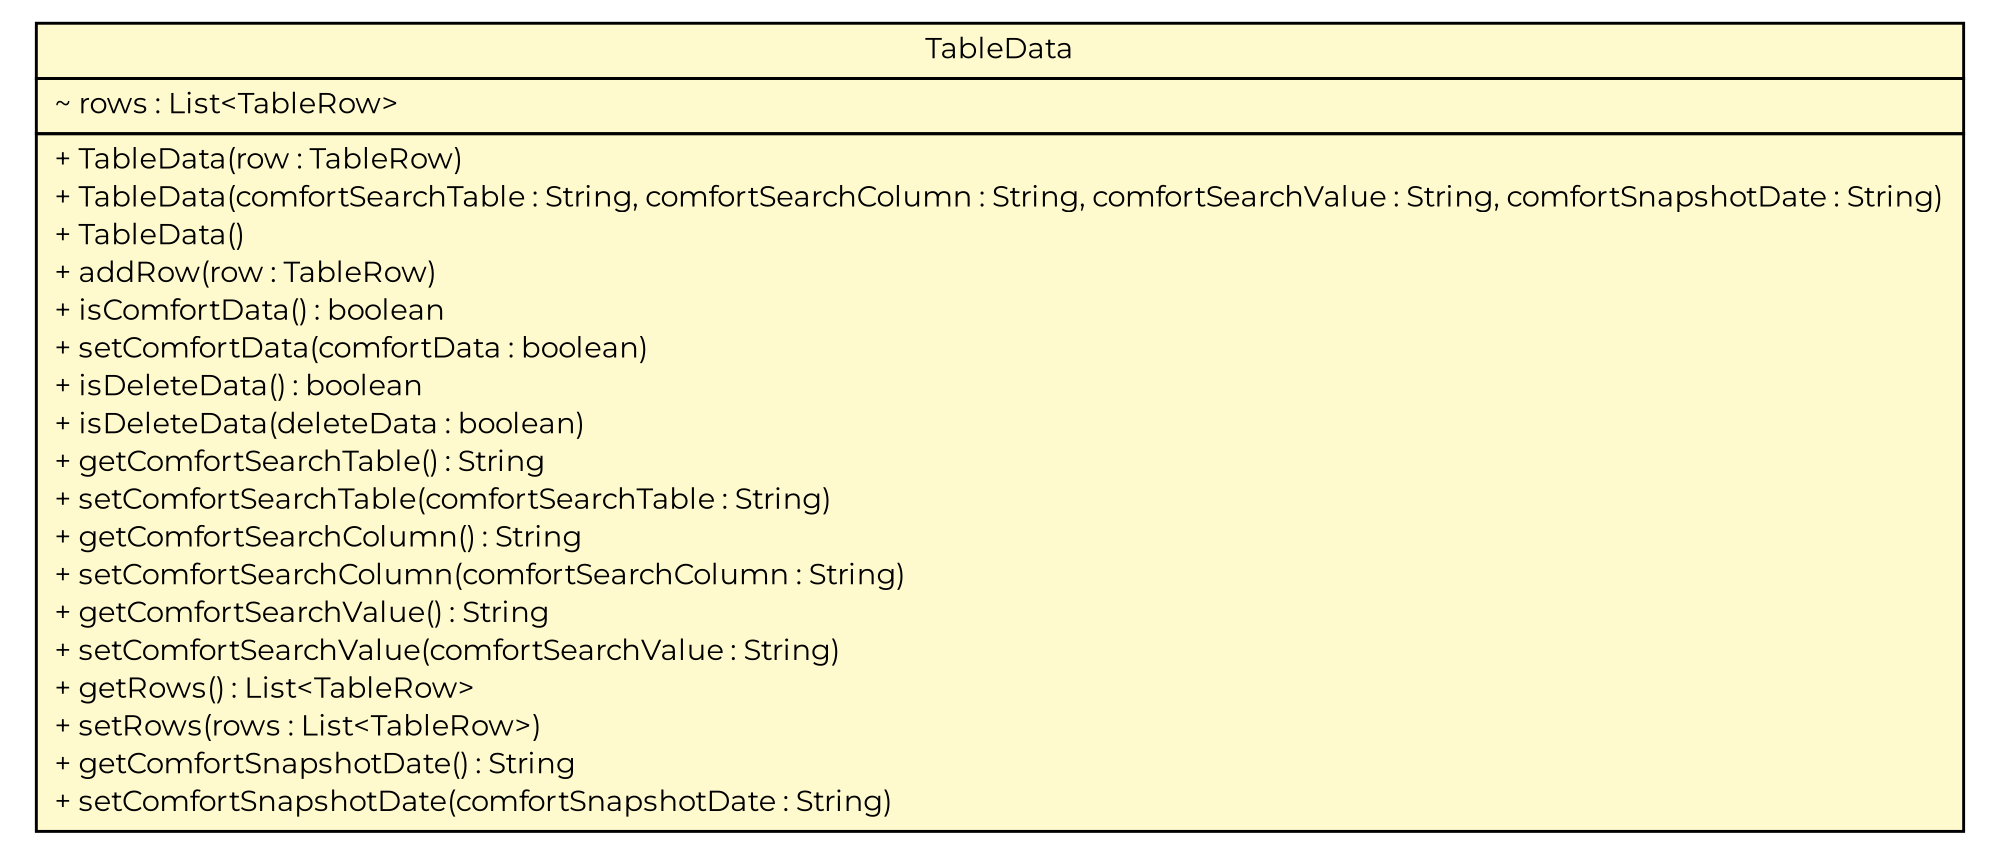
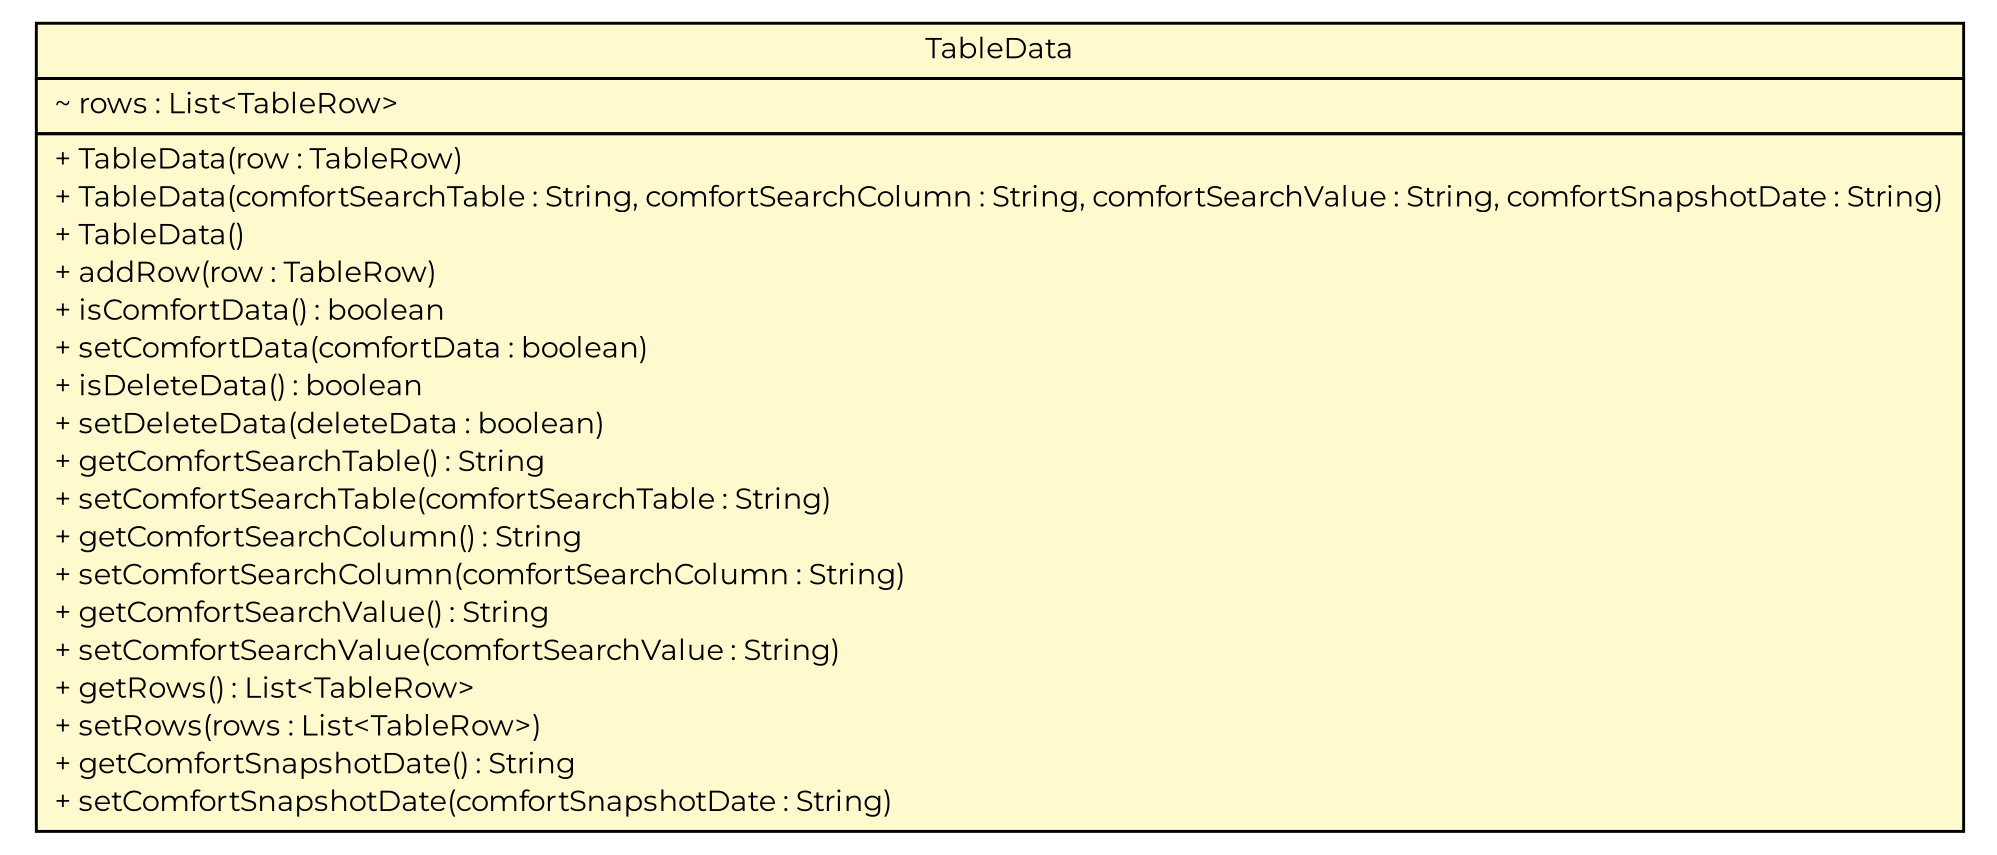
node "TableData": text "+ isDeleteData(deleteData : boolean)" -> "+ setDeleteData(deleteData : boolean)"
